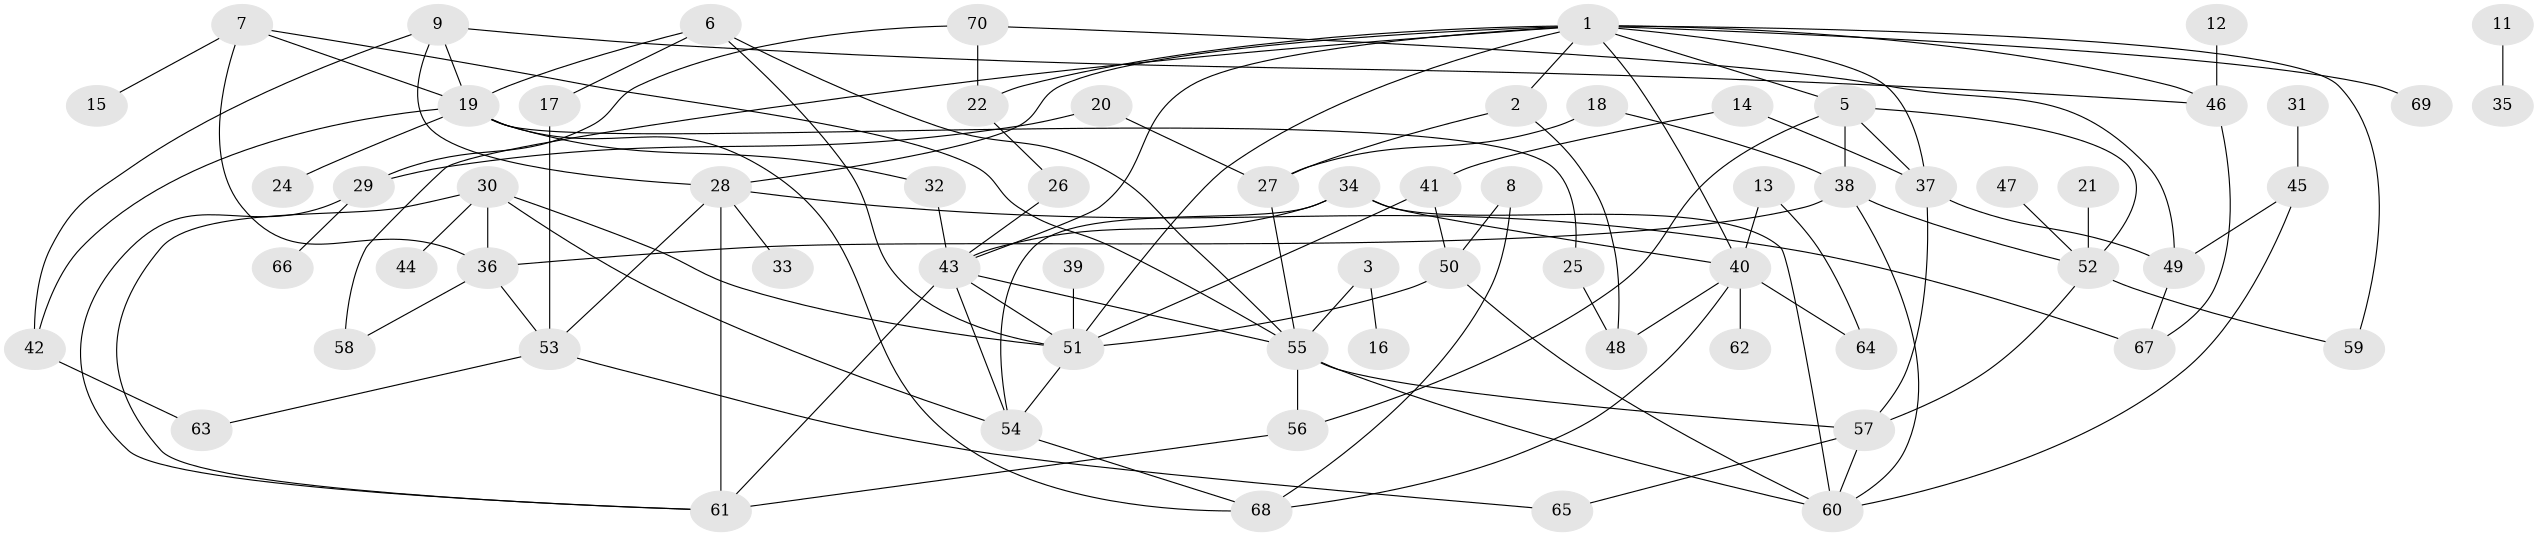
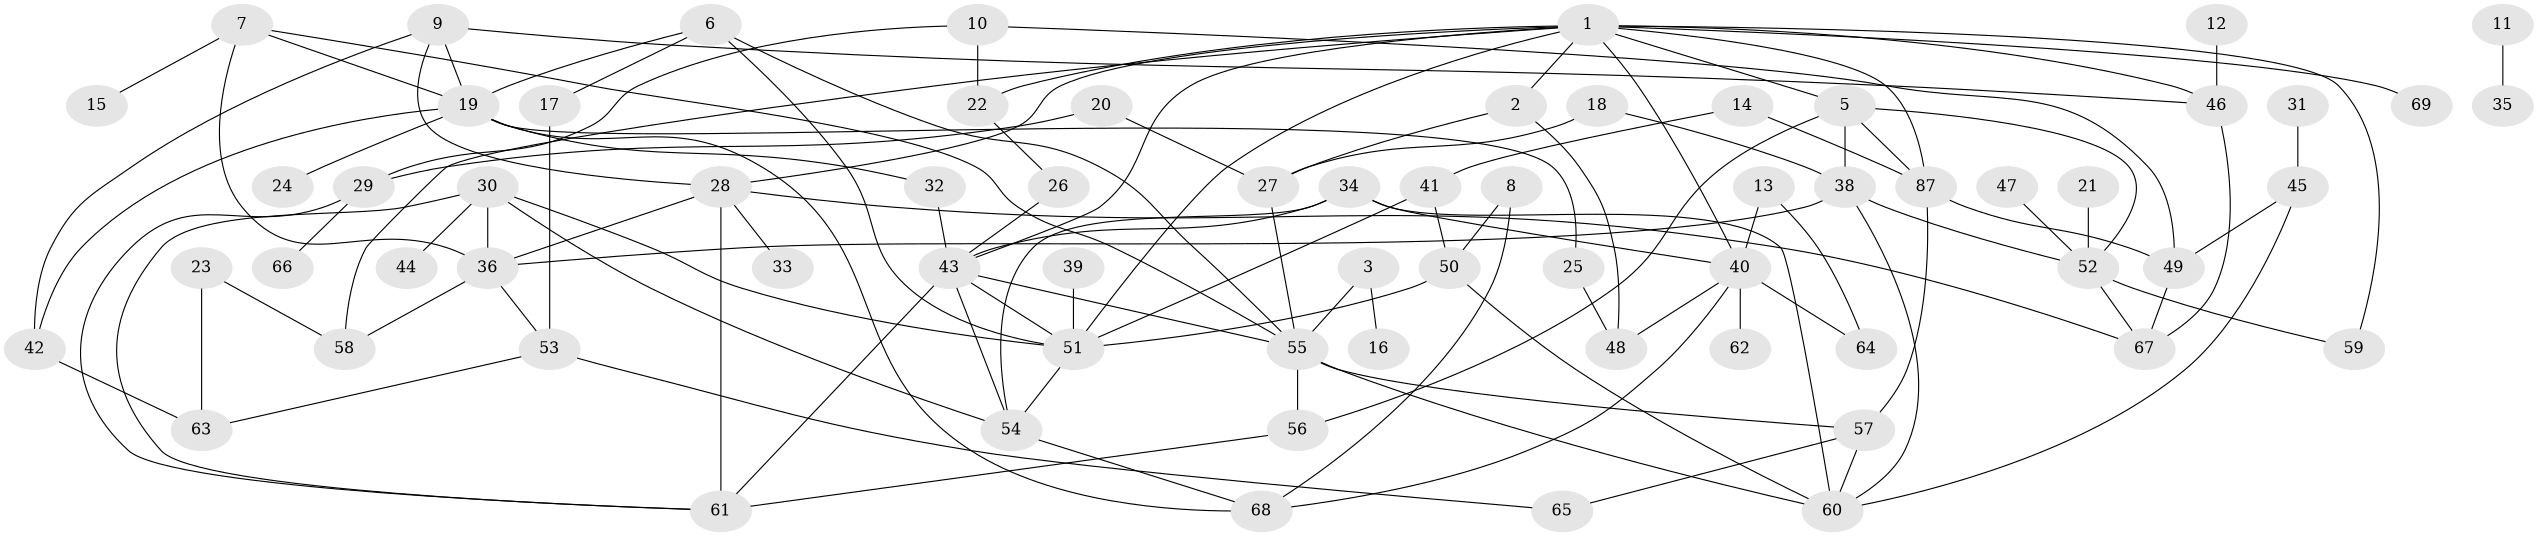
node "70": label "70" -> "10"
node "37": label "37" -> "87"
node "23": added
edge "28" -- "53": now "28" -- "36"
edge "52" -- "57": now "52" -- "67"
